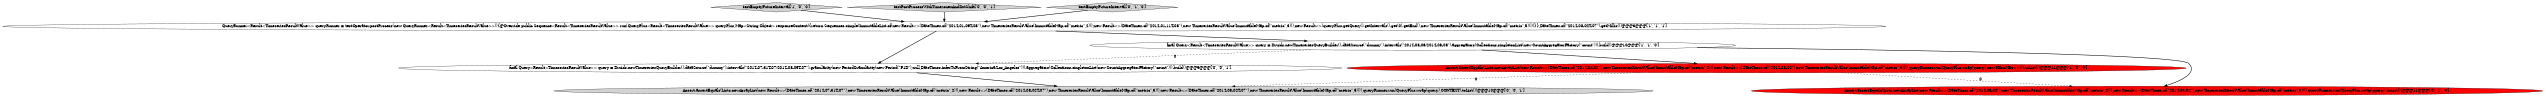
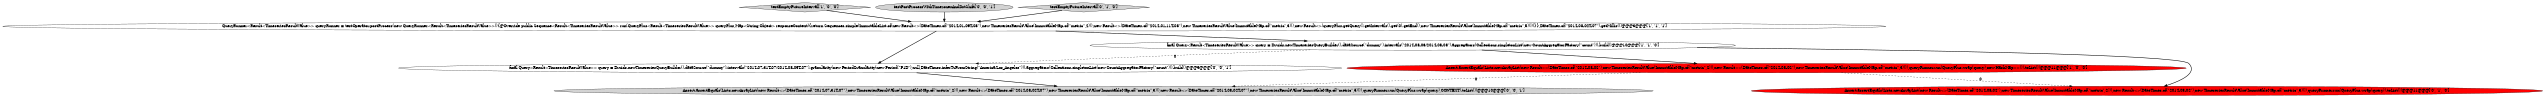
node "testPostProcessWithTimezonesAndDstShift['0', '0', '1']": shape diamond -> ellipse
